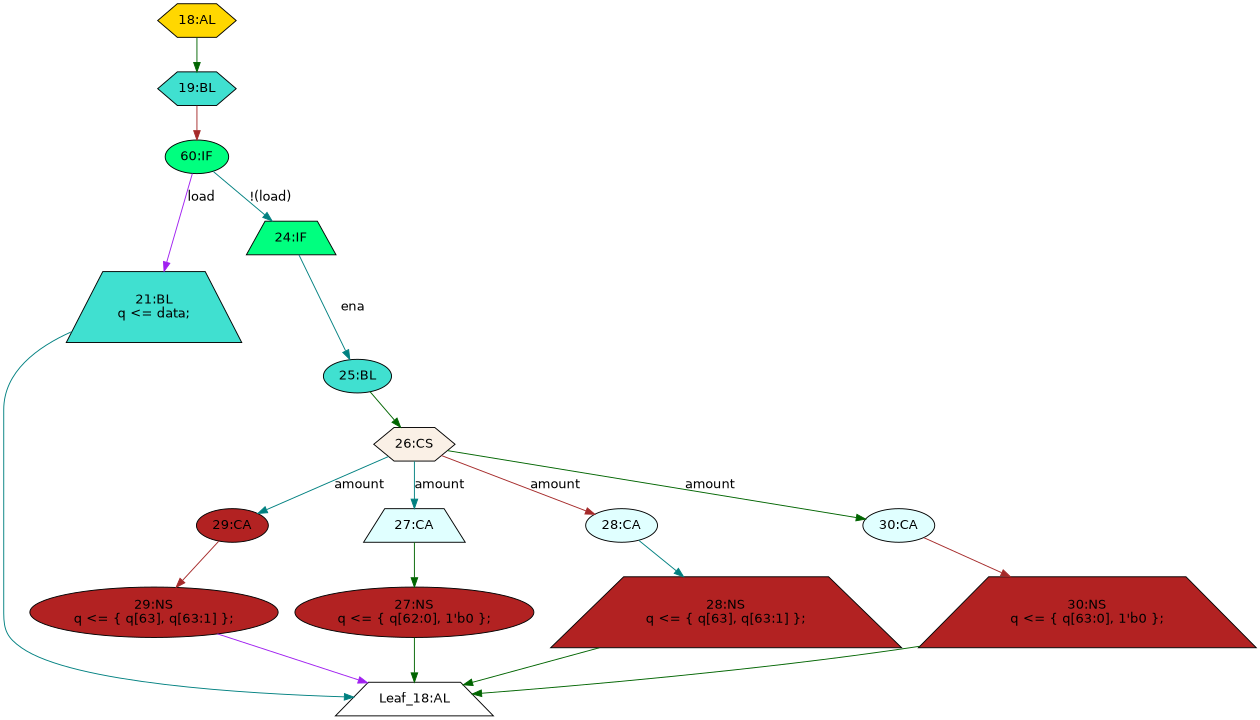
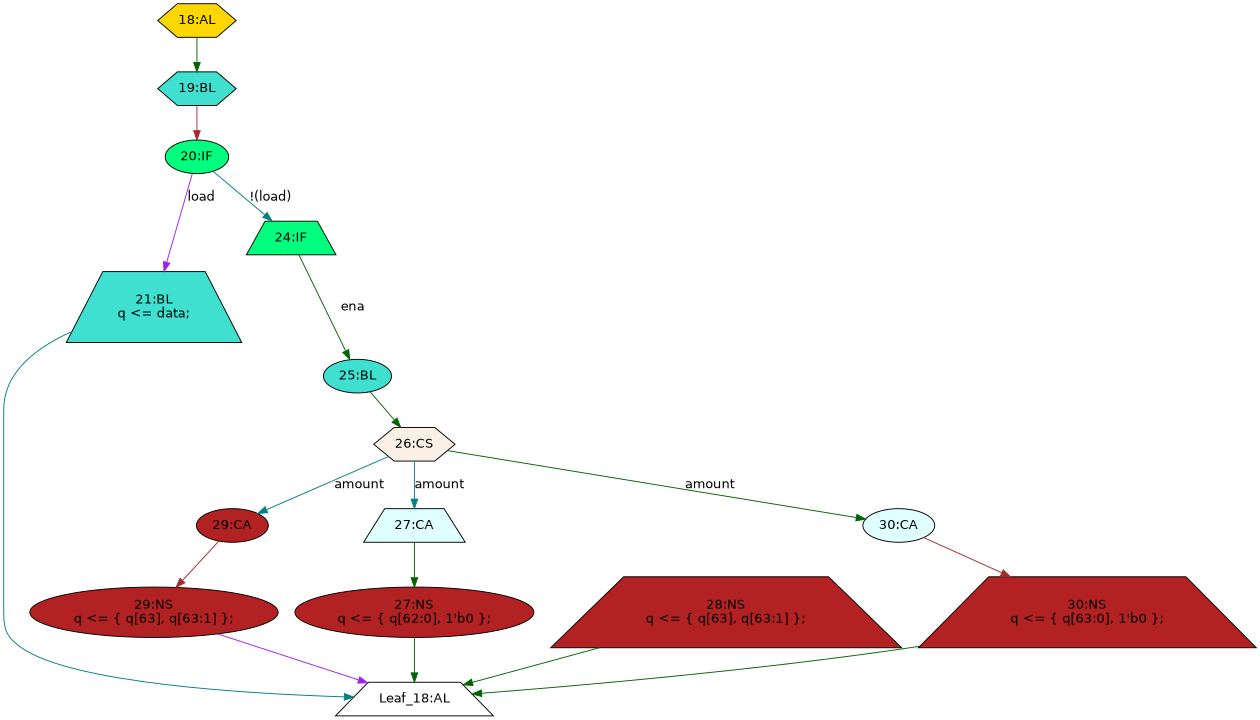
node "60:IF": label "60:IF" -> "20:IF"
edge "24:IF" -> "25:BL": color teal -> darkgreen
node "28:CA": removed
